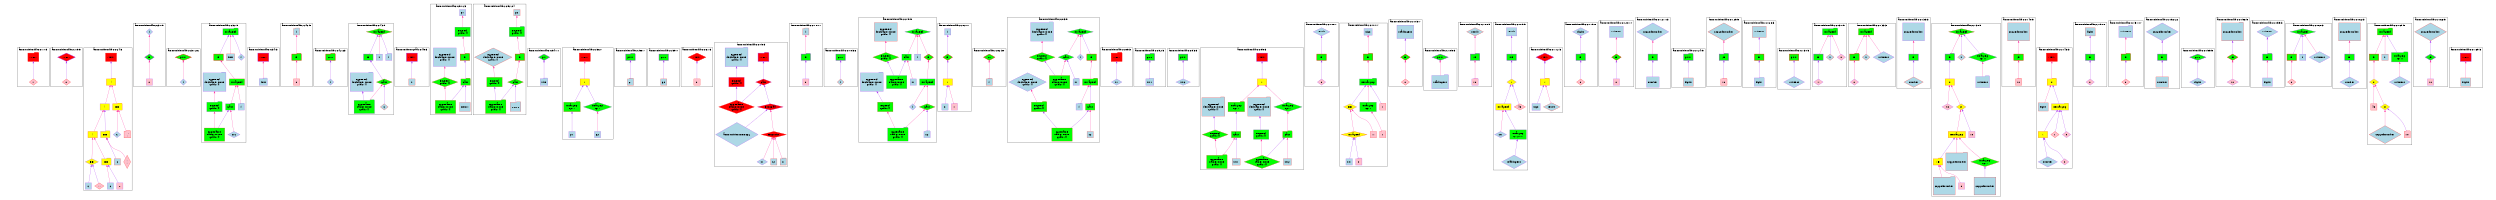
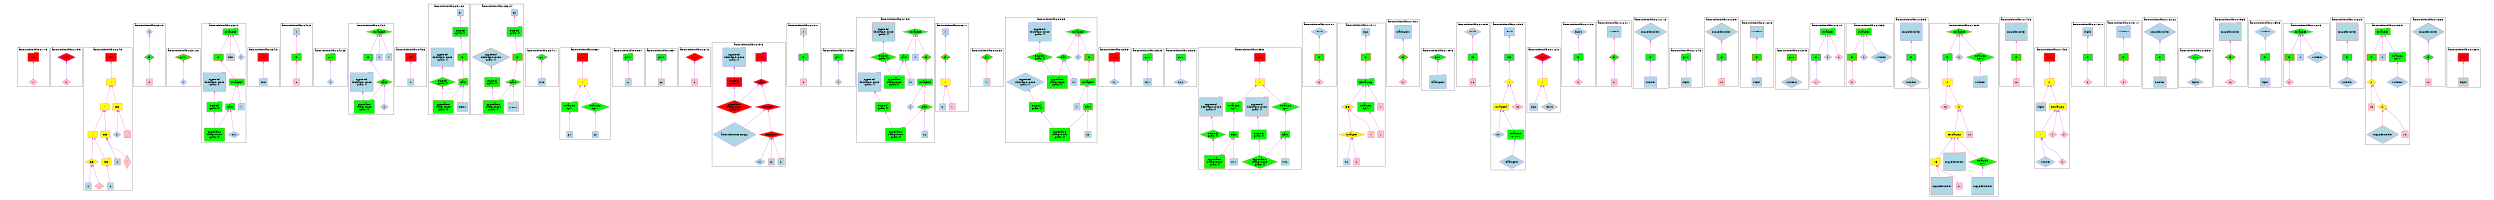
cluster "ammunition_quals.c:45:3": label "ammunition_quals.c:45:3" -> "ammunition_libc.c:45:3"
node "'t'": removed
